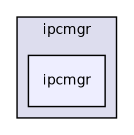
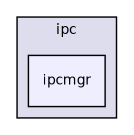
cluster "ipcmgr": label "ipcmgr" -> "ipc"
